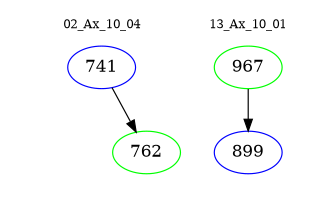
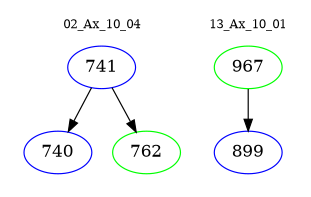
node "740": added
